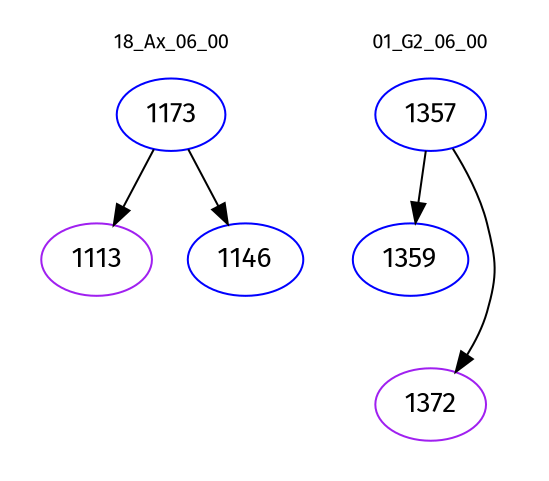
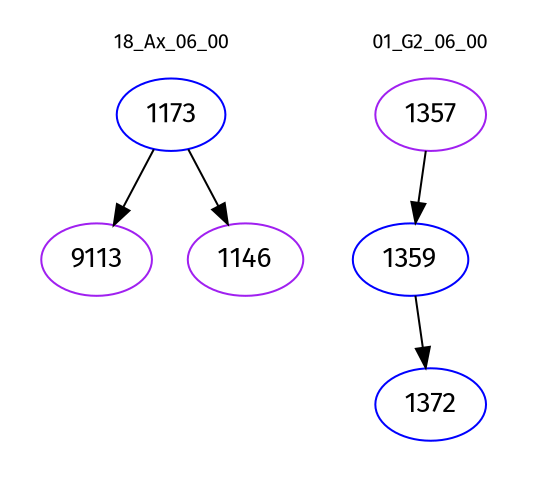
node "1357": color blue -> purple
edge "1357" -> "1372": now "1359" -> "1372"
node "1113": label "1113" -> "9113"
node "1146": color blue -> purple
node "1372": color purple -> blue
